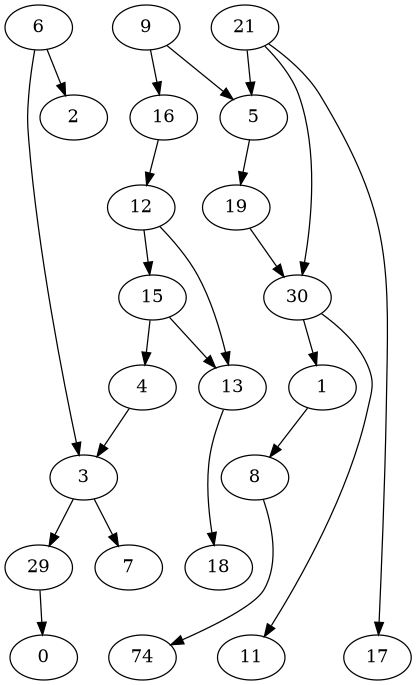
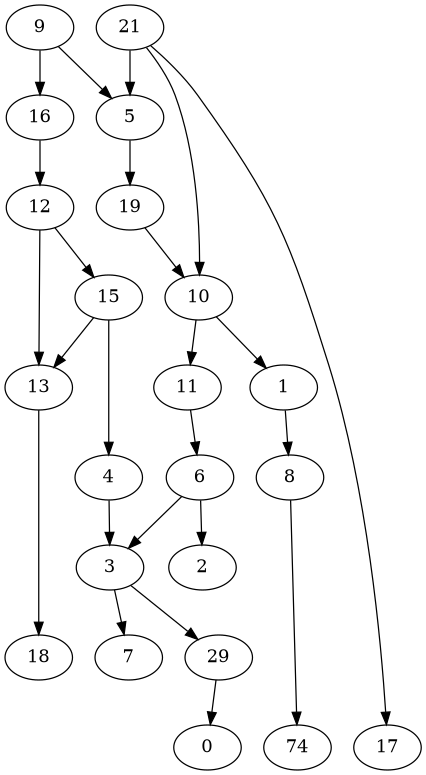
node "30": label "30" -> "10"
edge "11" -> "6": added
